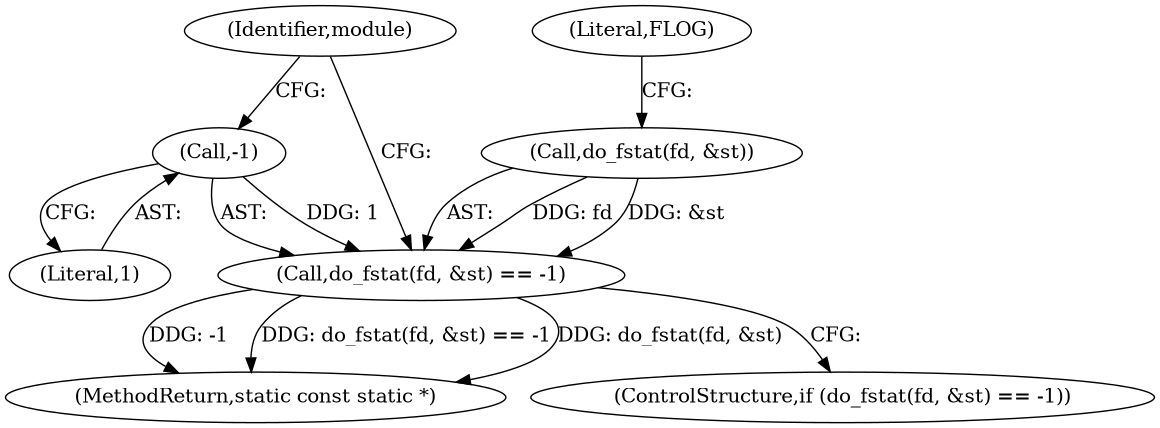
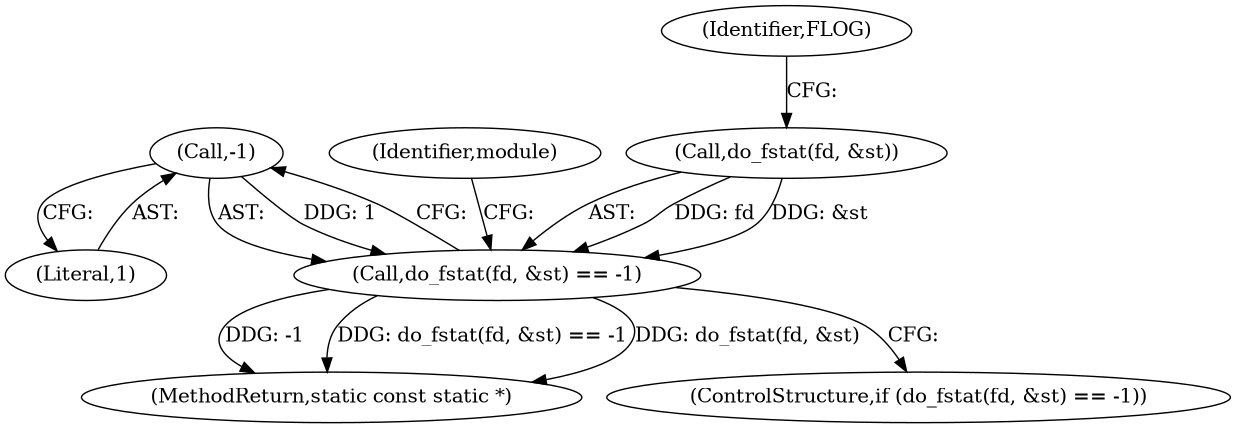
node "(Literal,FLOG)": label "(Literal,FLOG)" -> "(Identifier,FLOG)"
edge "(Identifier,module)" -> "(Call,-1)": now "(Call,do_fstat(fd, &st) == -1)" -> "(Call,-1)"
